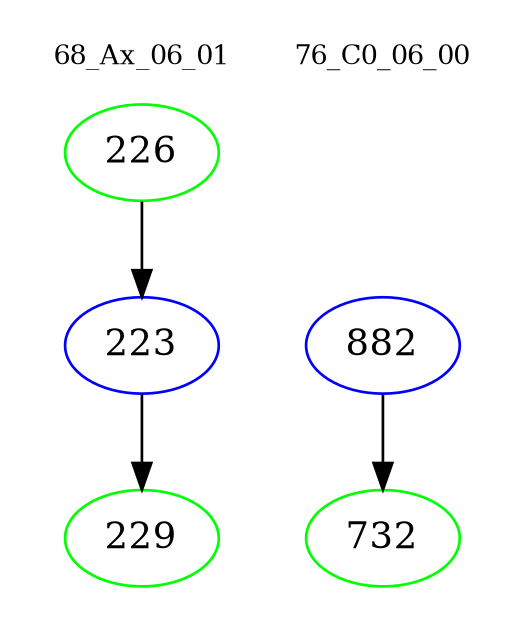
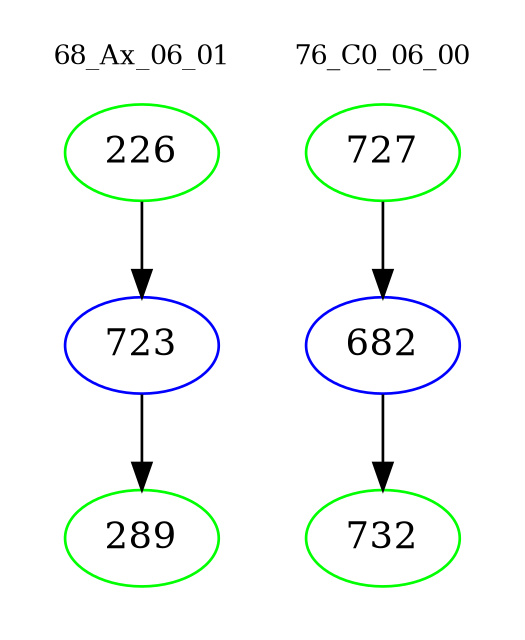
node "727": added
node "223": label "223" -> "723"
node "882": label "882" -> "682"
node "229": label "229" -> "289"
